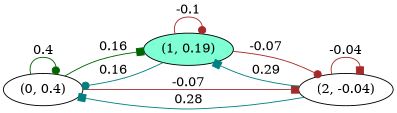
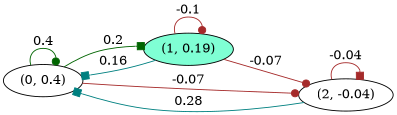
edge "(0, 0.4)" -> "(1, 0.19)": label "0.16" -> "0.2"
edge "(1, 0.19)" -> "(0, 0.4)": arrowhead dot -> box
edge "(2, -0.04)" -> "(1, 0.19)": removed, label "0.29"
edge "(0, 0.4)" -> "(2, -0.04)": arrowhead box -> dot
